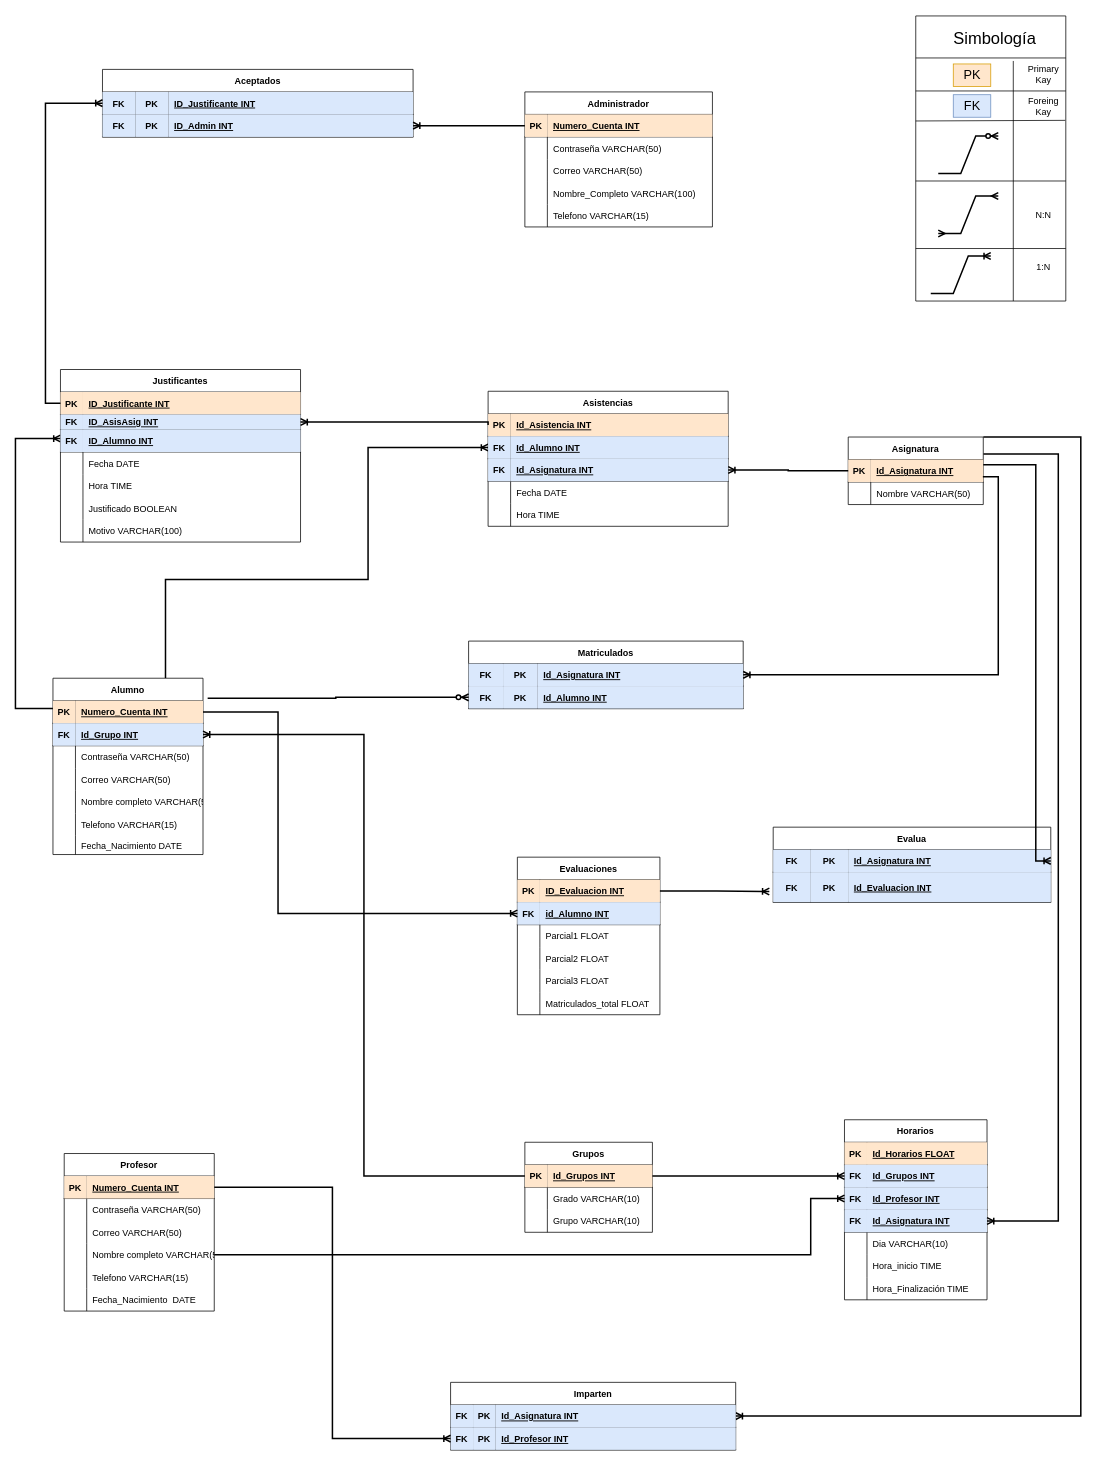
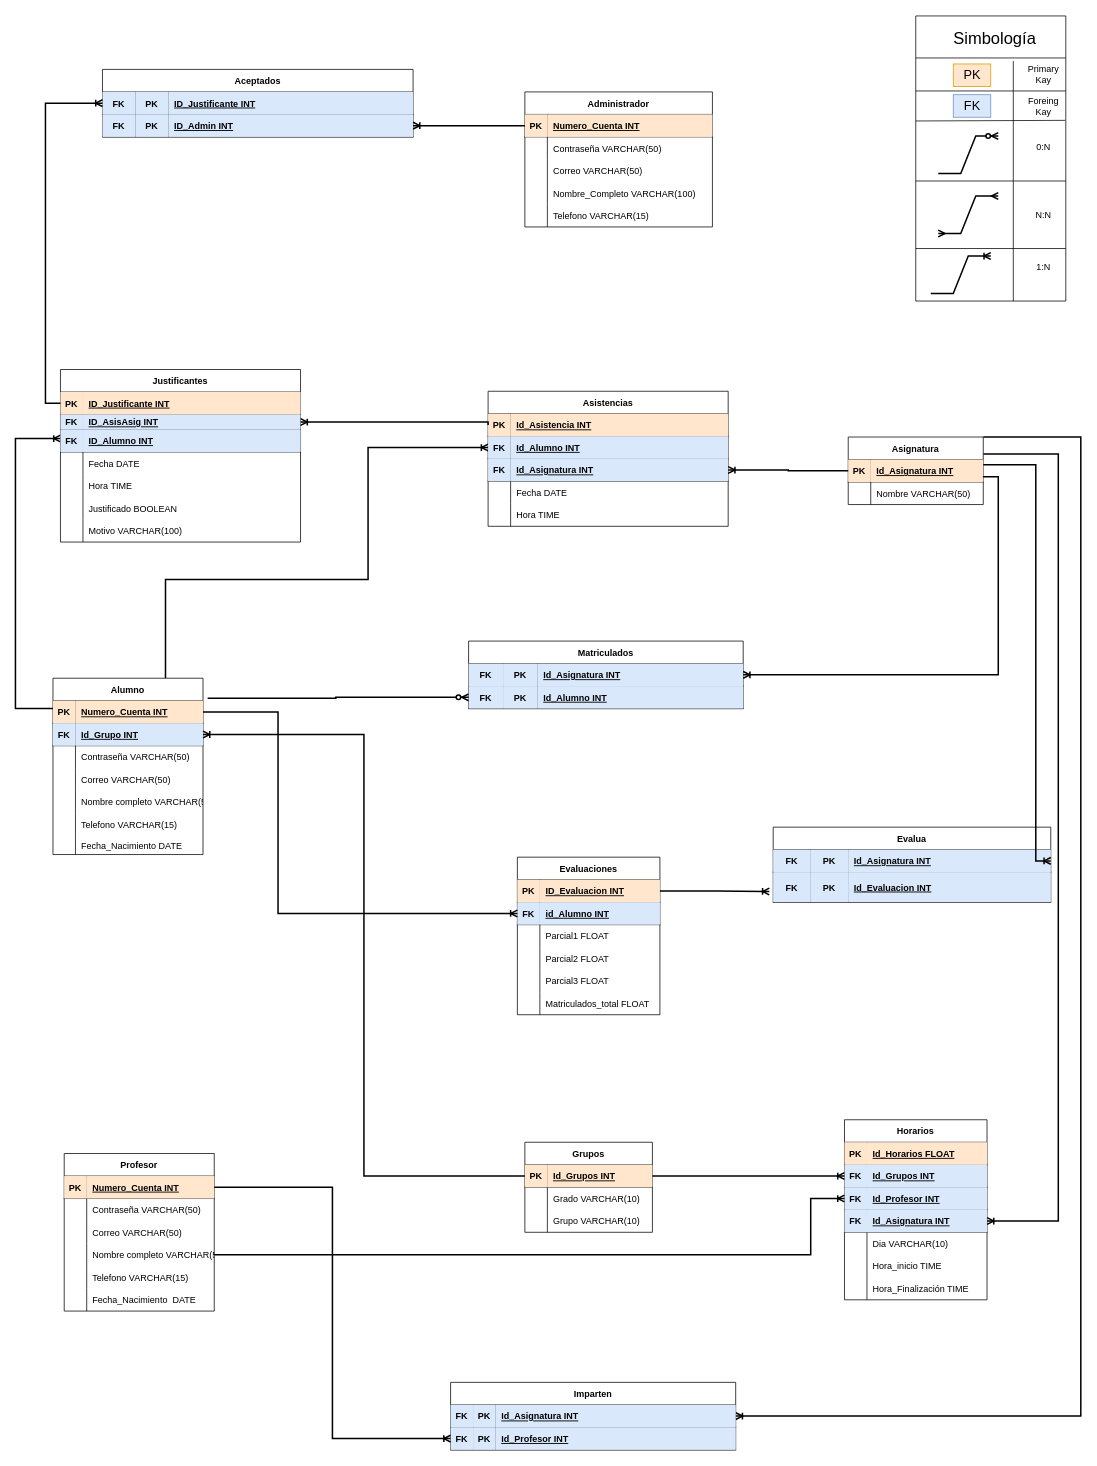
node "0:N": added
